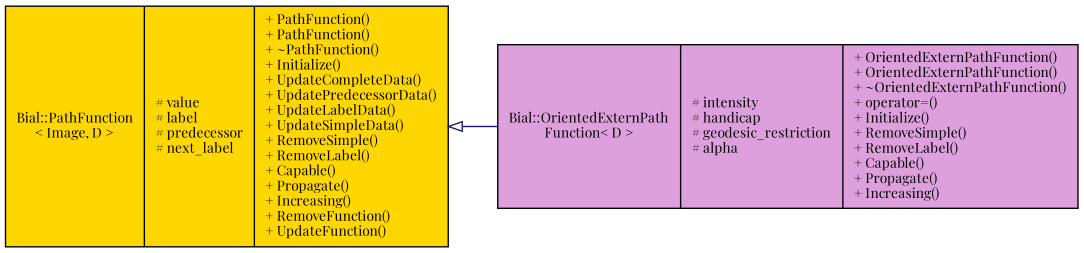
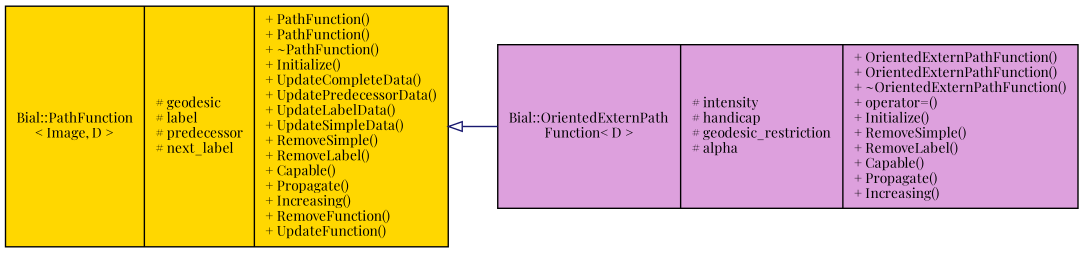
node "Bial::PathFunction": text "# value" -> "# geodesic"
